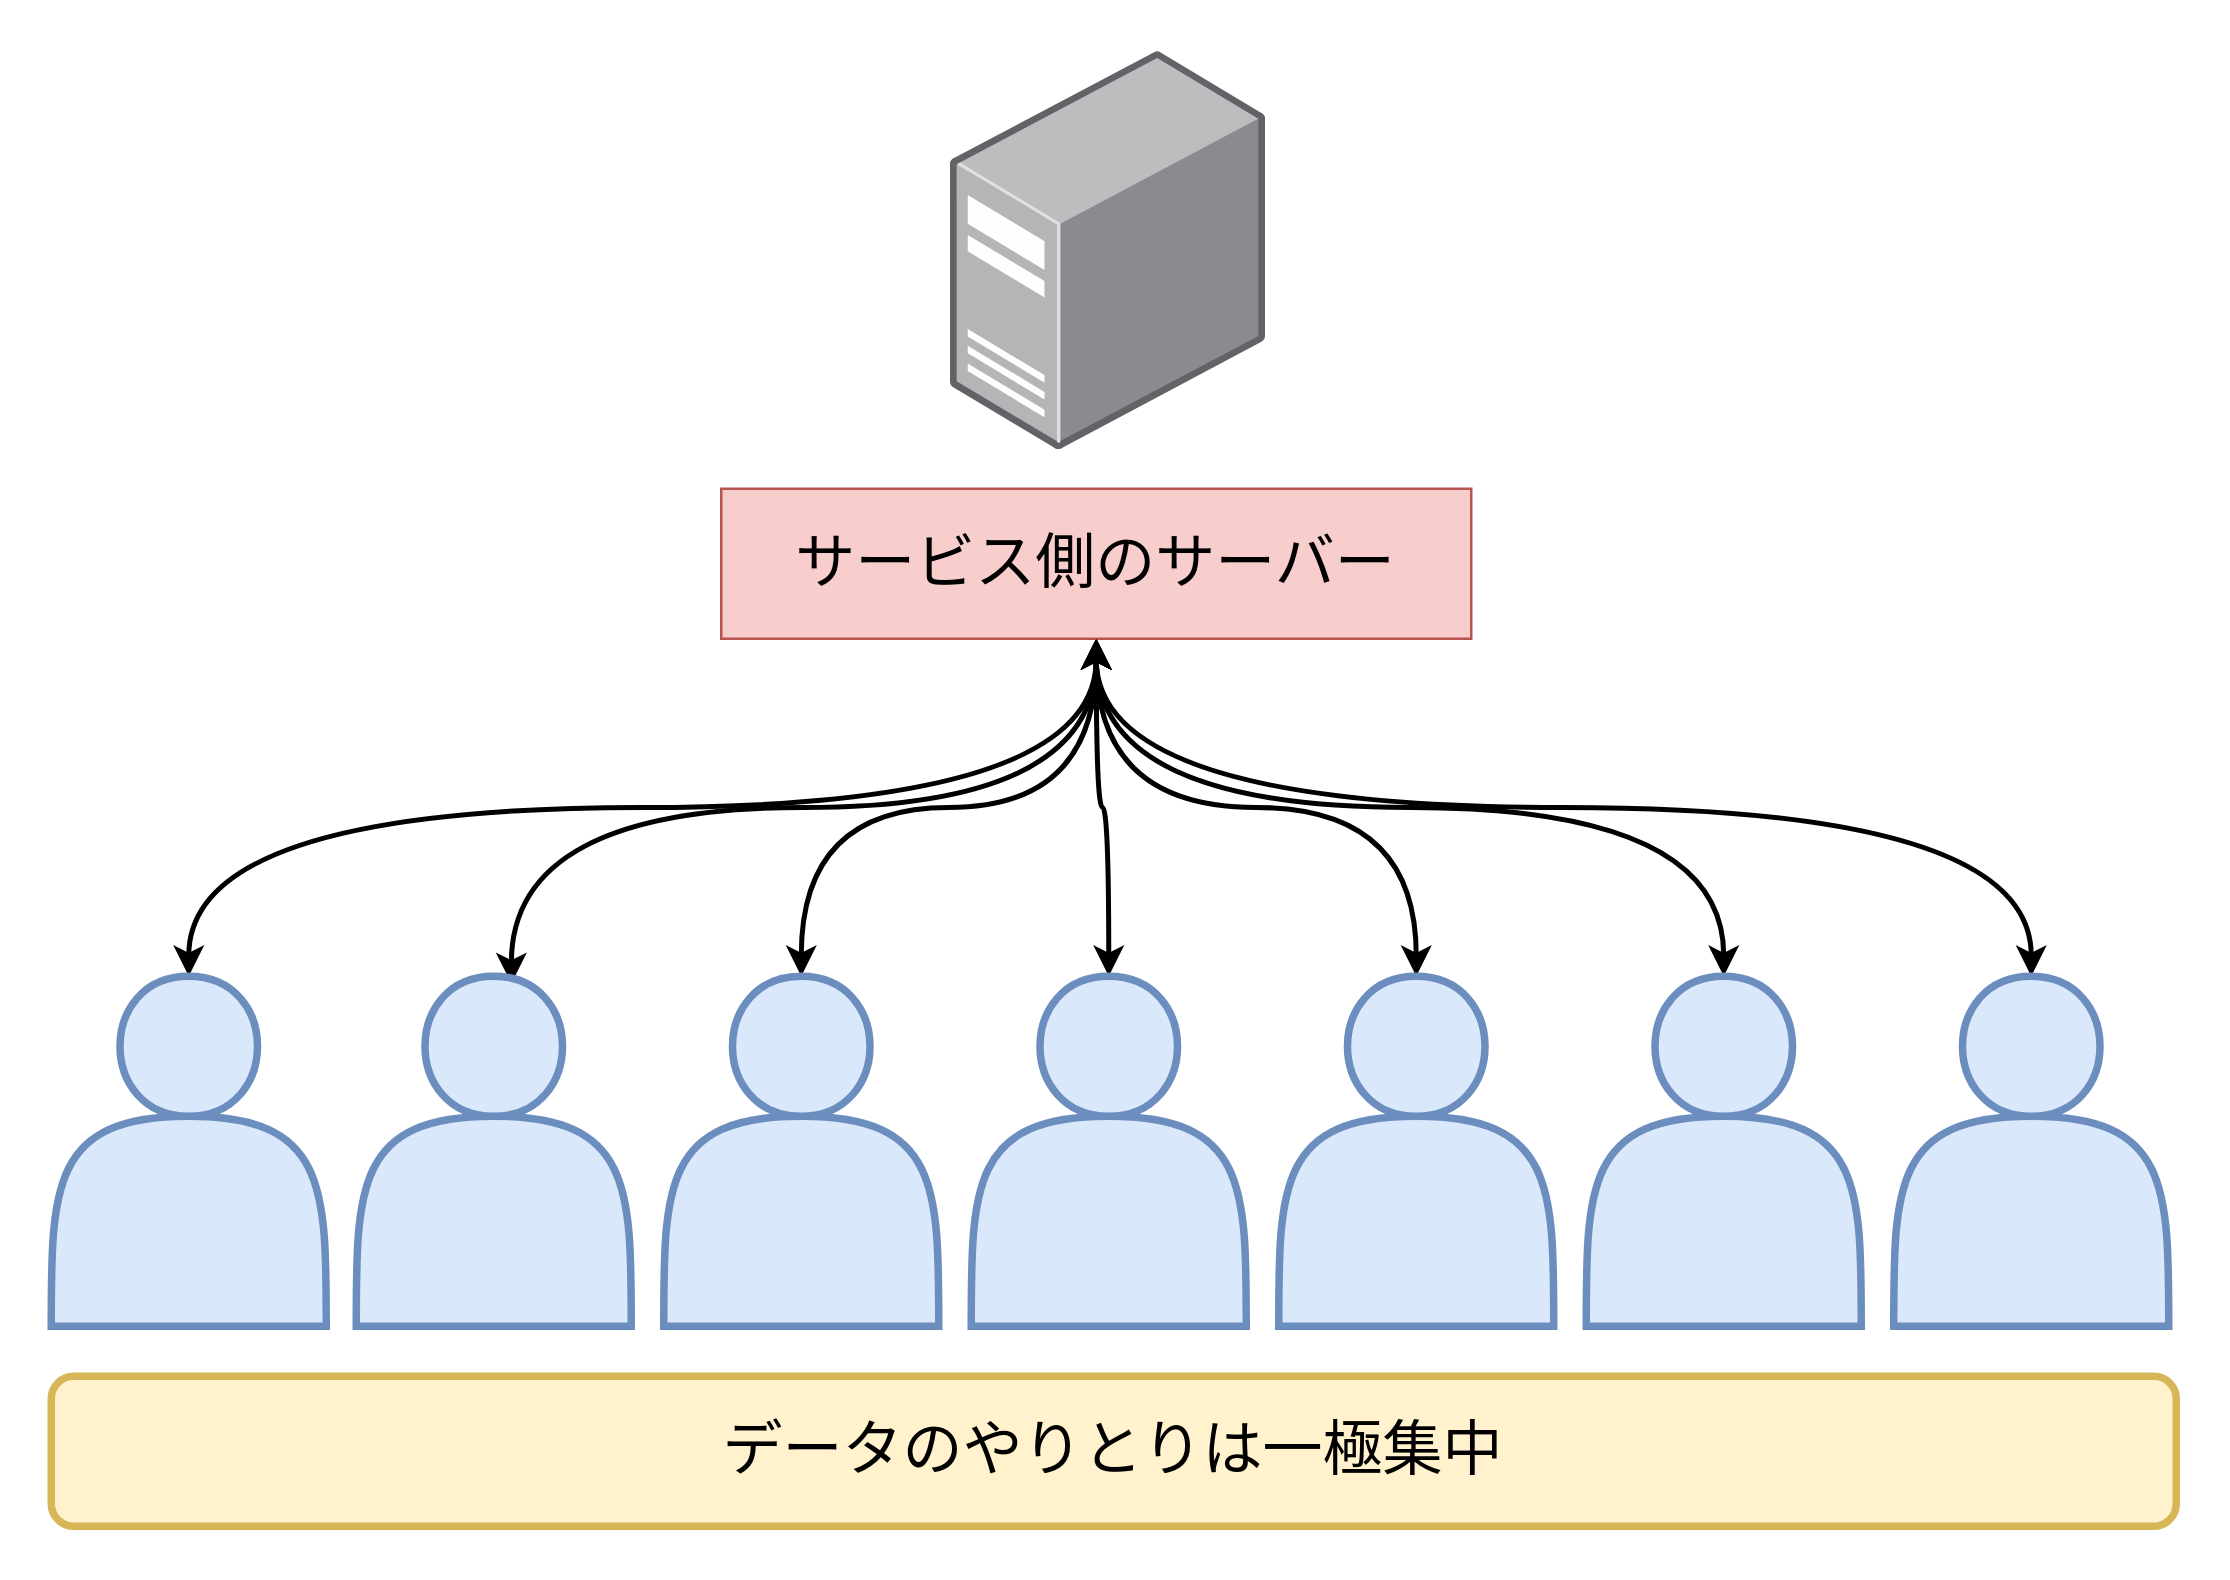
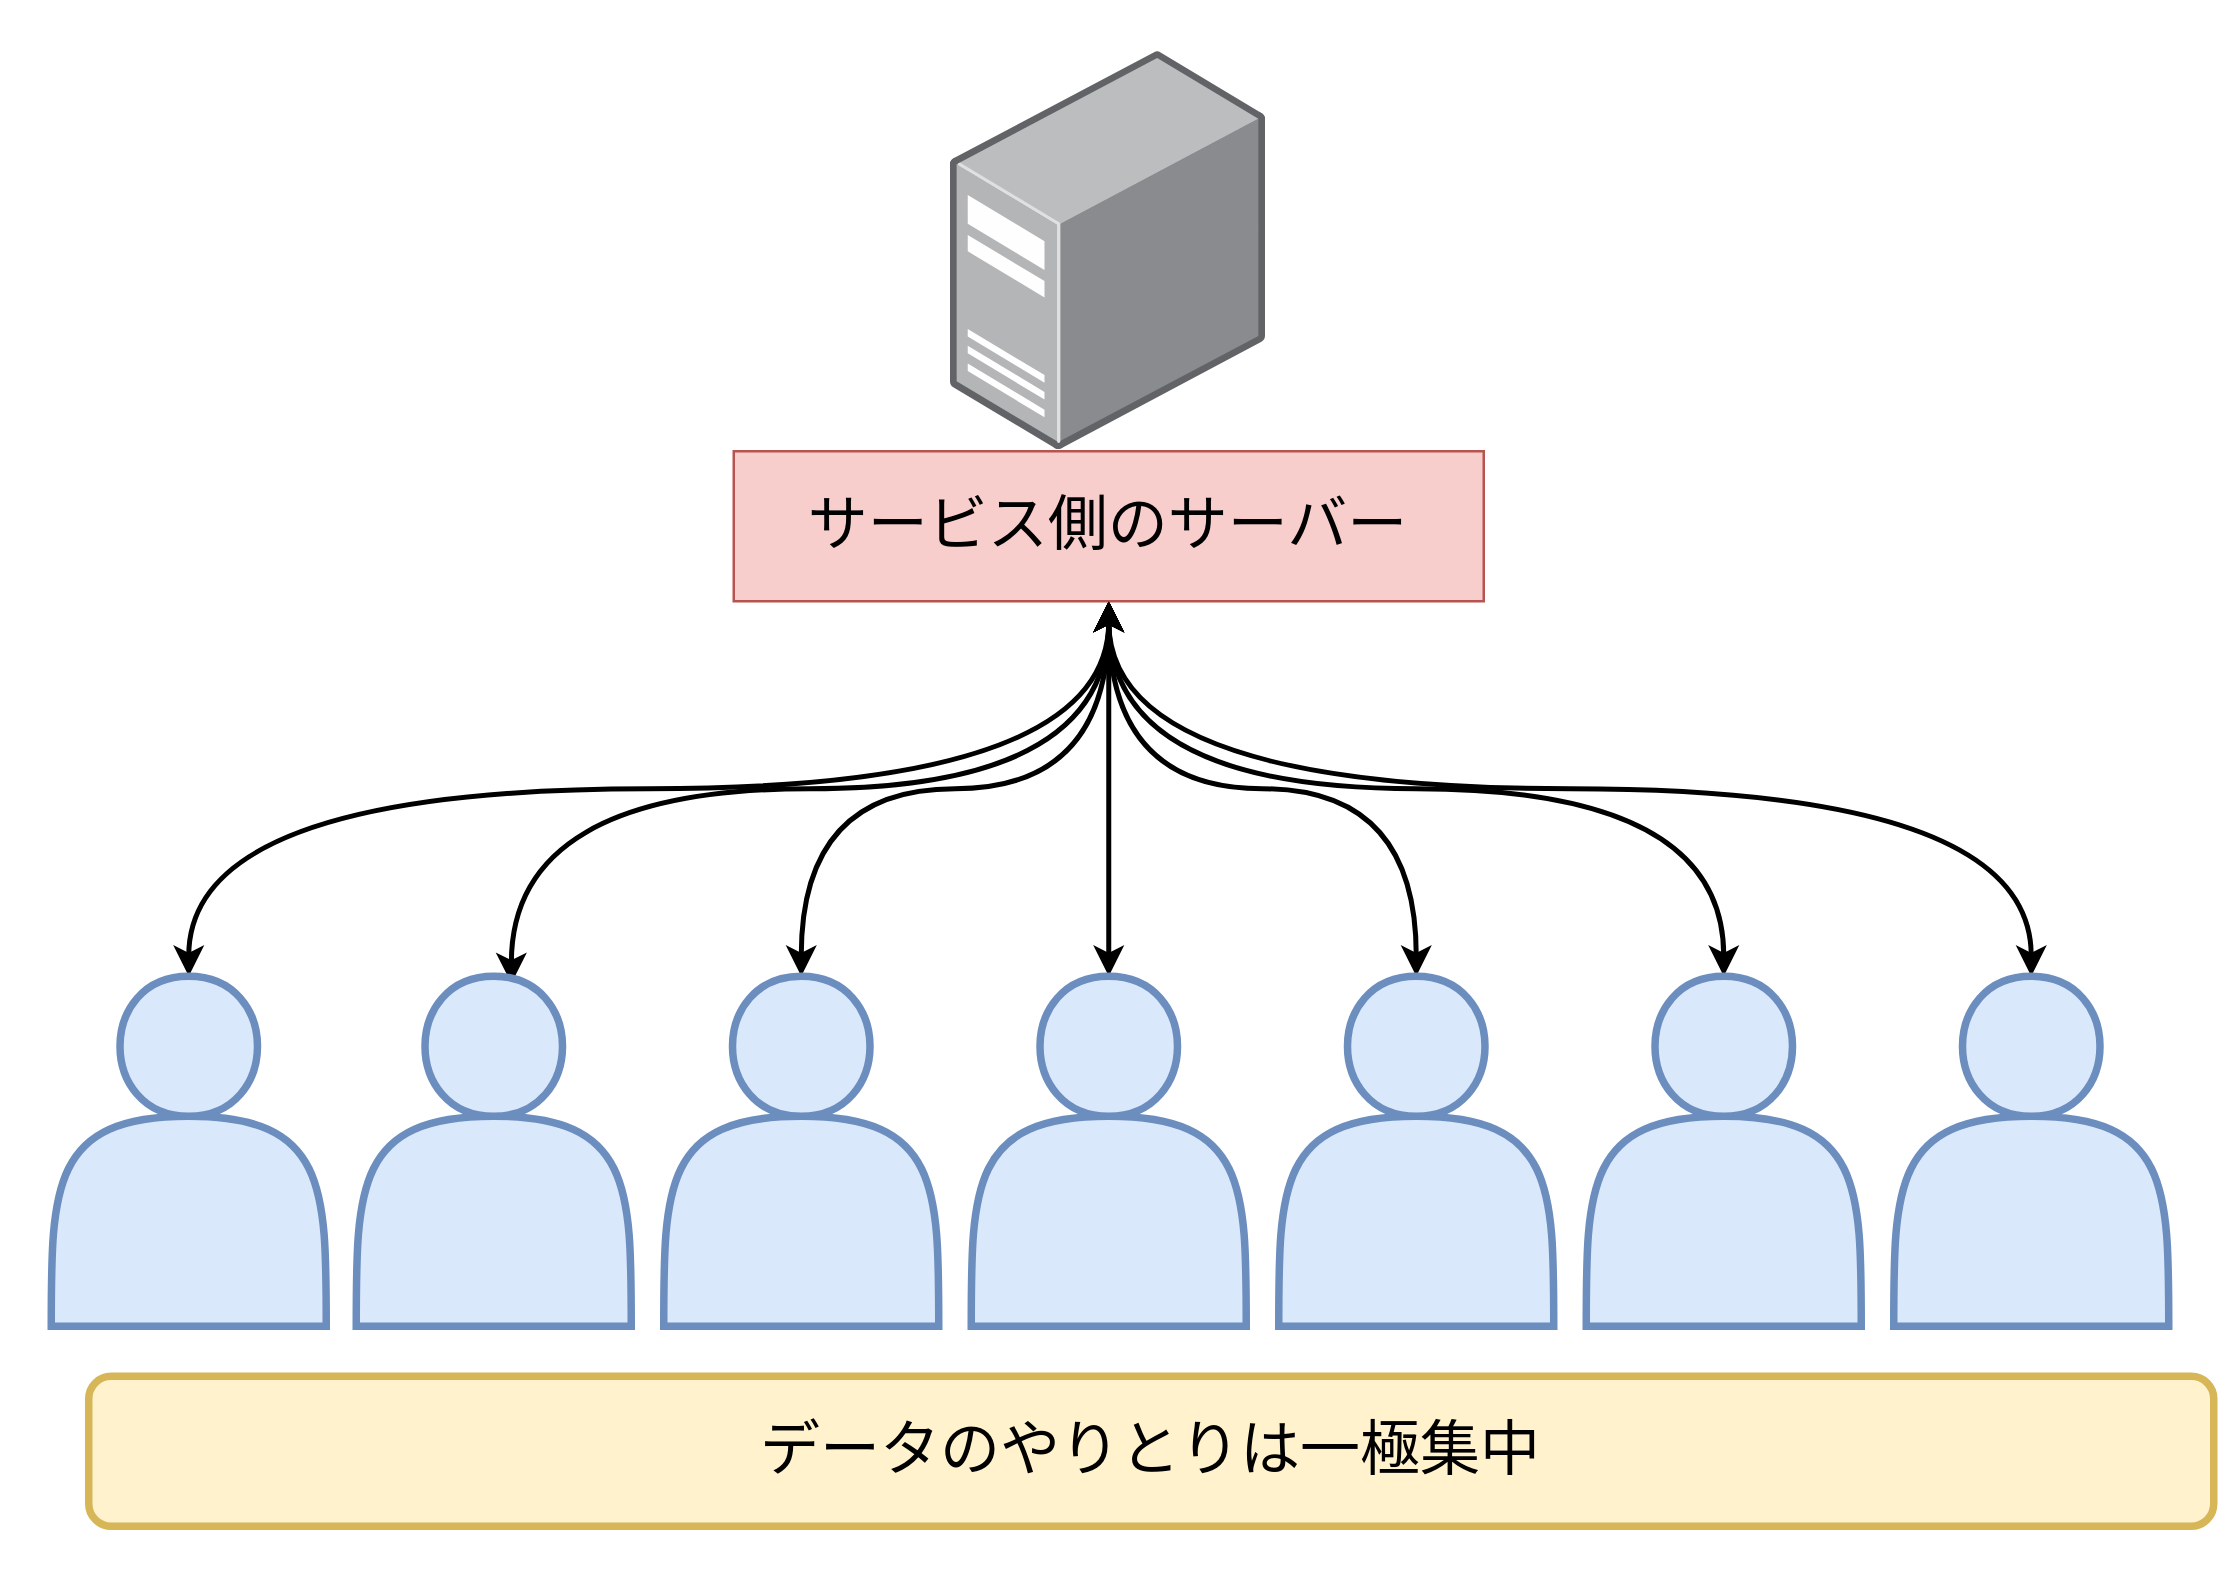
node "サービス側のサーバー": moved (1096, 564) -> (1109, 526)
node "データのやりとりは一極集中": moved (1114, 1451) -> (1151, 1451)
